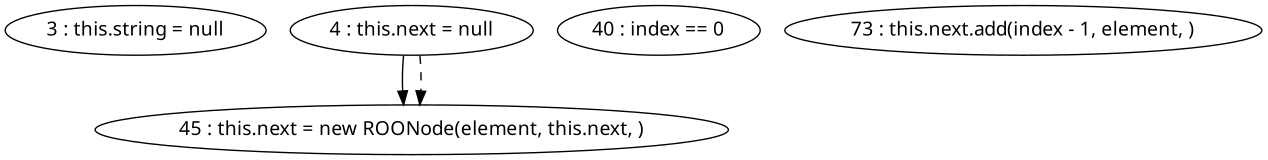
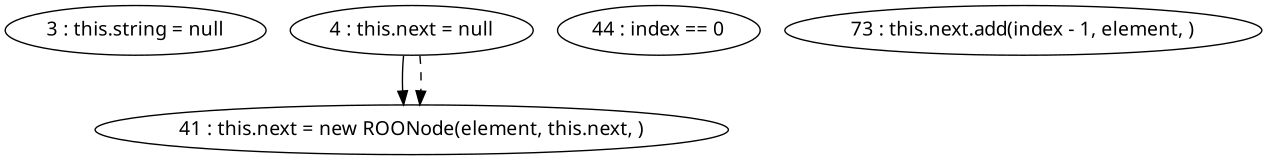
node "40 : index == 0": label "40 : index == 0" -> "44 : index == 0"
node "45 : this.next = new ROONode(element, this.next, )": label "45 : this.next = new ROONode(element, this.next, )" -> "41 : this.next = new ROONode(element, this.next, )"
